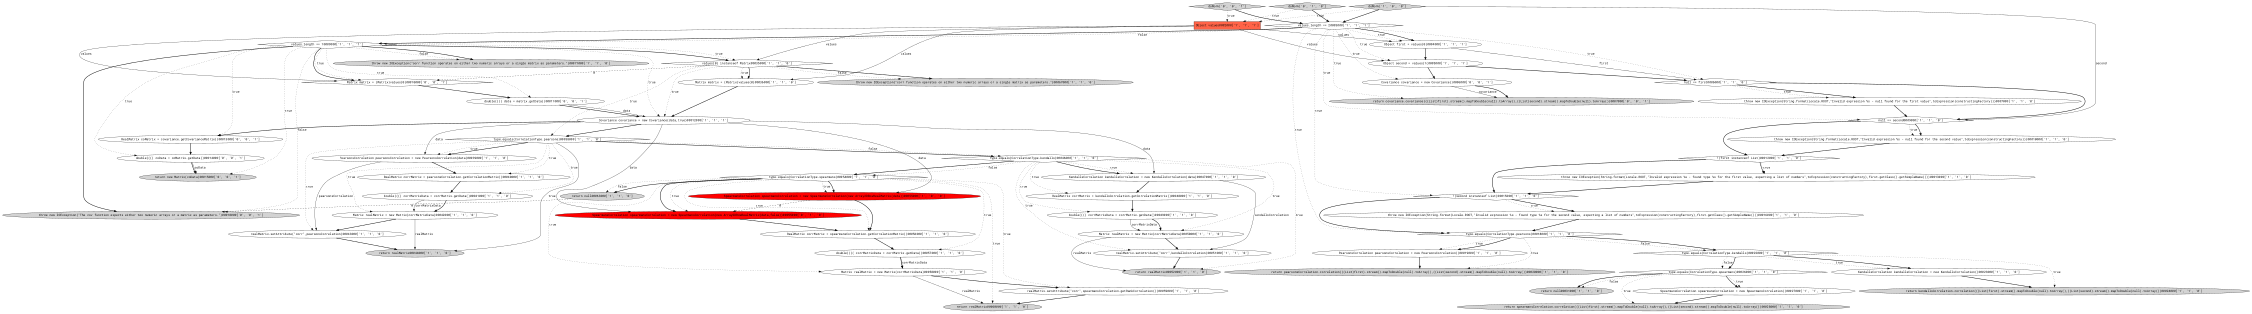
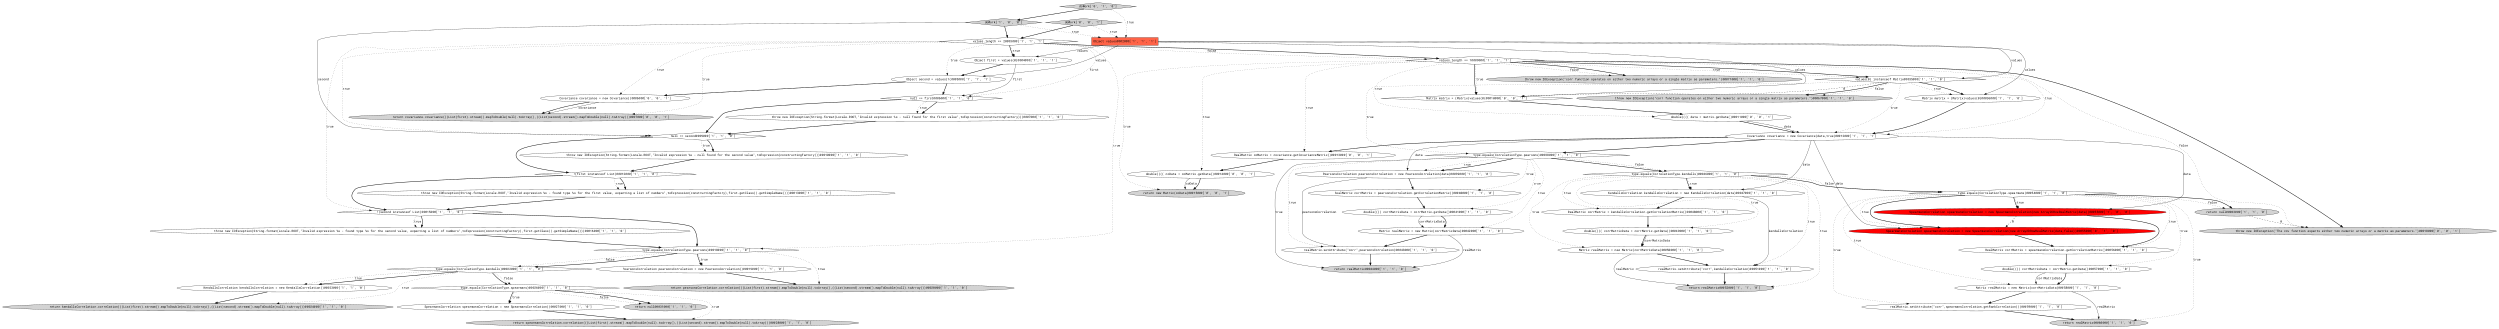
edge "doWork['0', '1', '0']" -> "values.length == 2@@@3@@@['1', '1', '1']": now "doWork['0', '1', '0']" -> "doWork['1', '0', '0']"
edge "values.length == 2@@@3@@@['1', '1', '1']" -> "null == first@@@6@@@['1', '1', '0']": label "true" -> "first"
